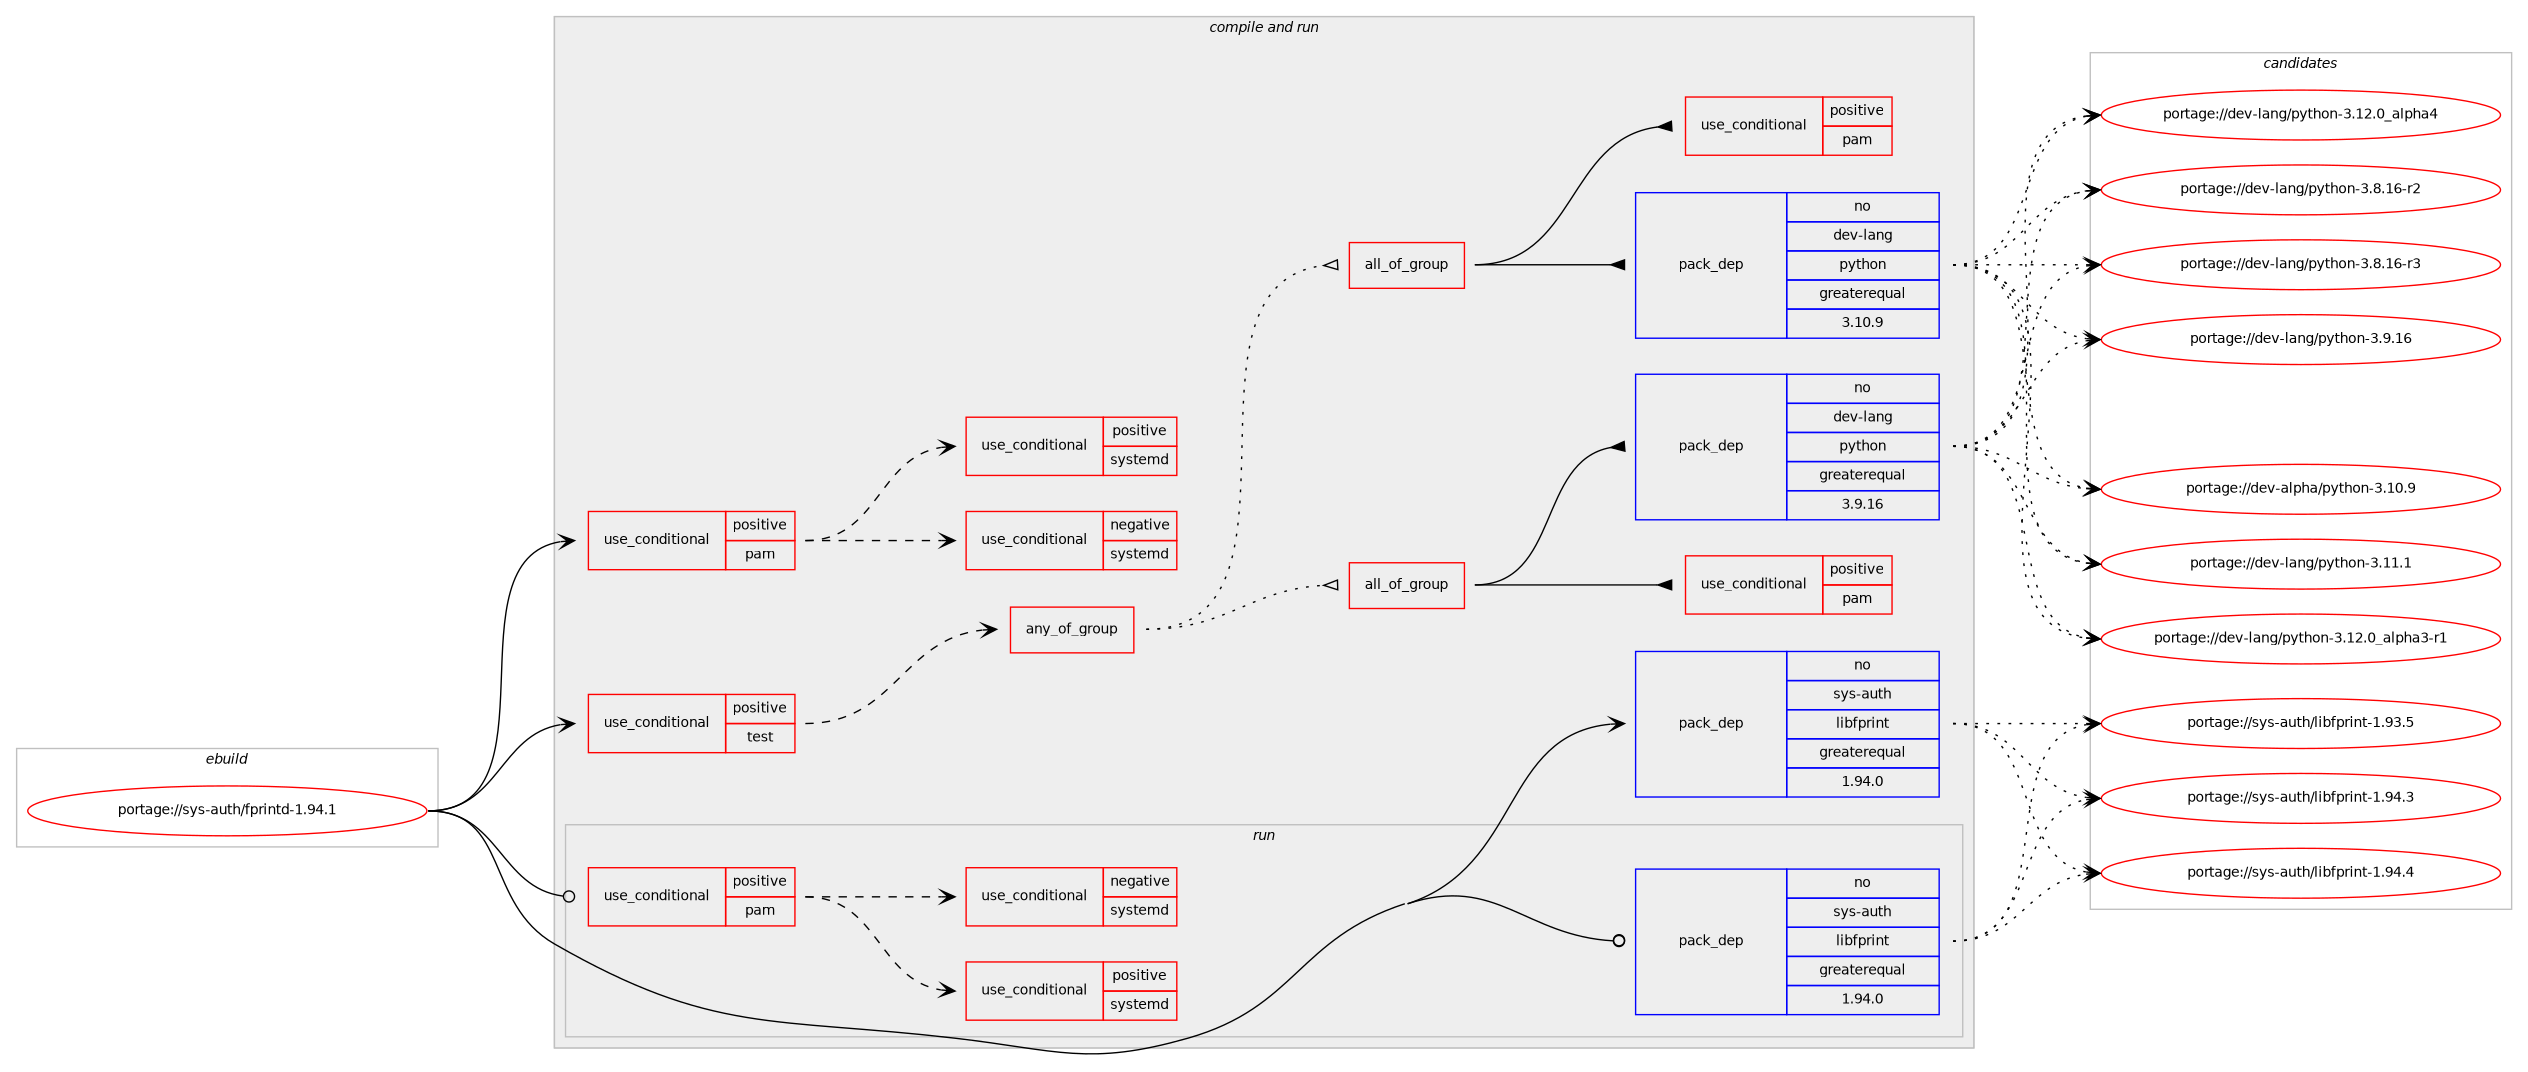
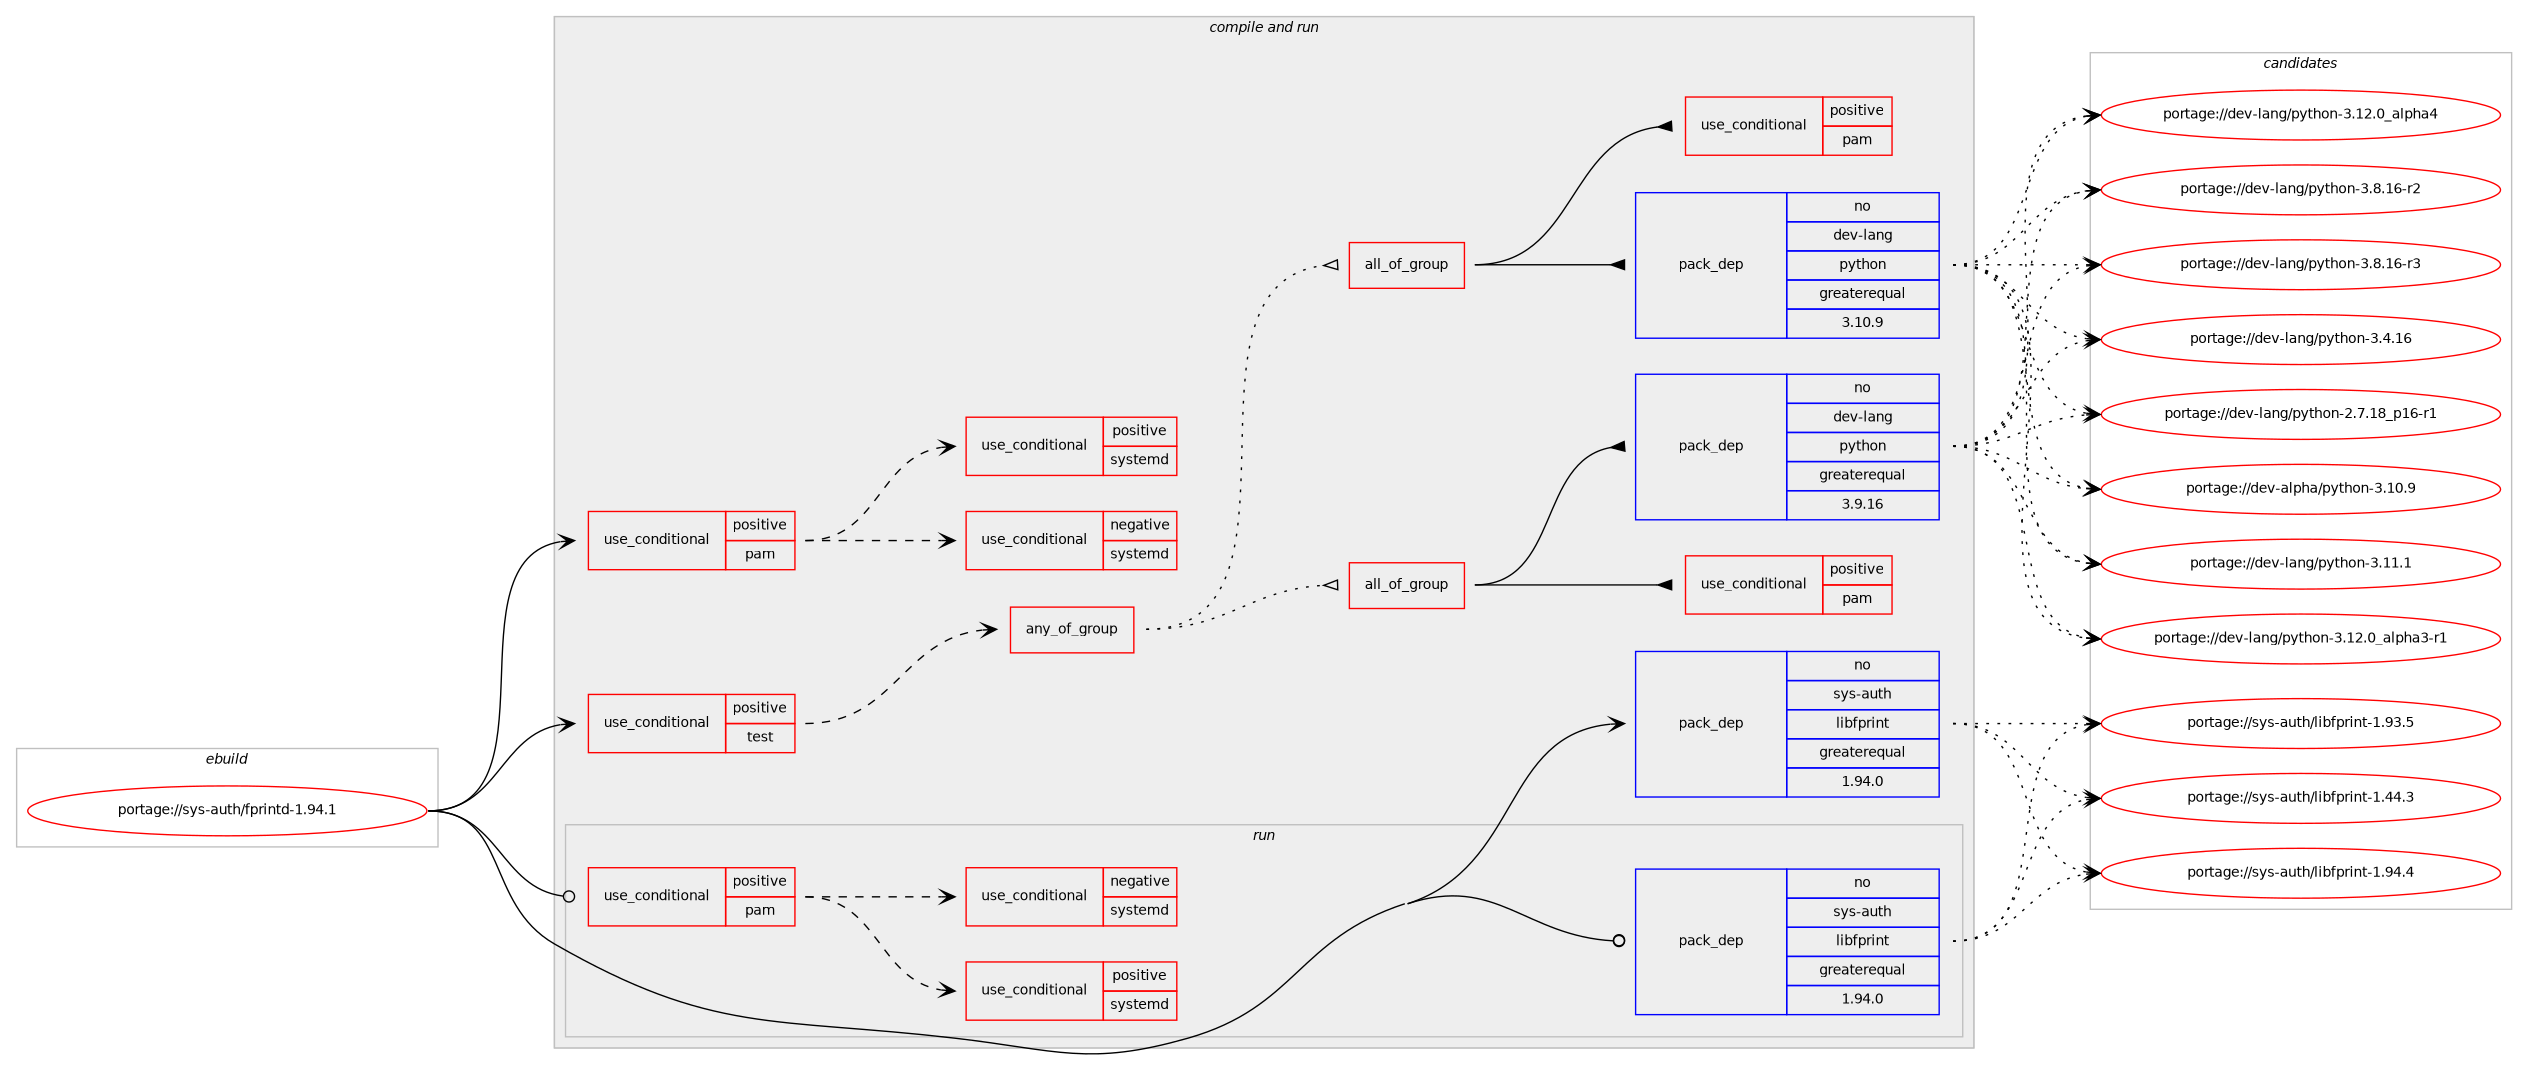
node "portage://dev-lang/python-3.9.16": label "portage://dev-lang/python-3.9.16" -> "portage://dev-lang/python-3.4.16"
node "portage://dev-lang/python-2.7.18_p16-r1": added
node "portage://sys-auth/libfprint-1.94.3": label "portage://sys-auth/libfprint-1.94.3" -> "portage://sys-auth/libfprint-1.44.3"
